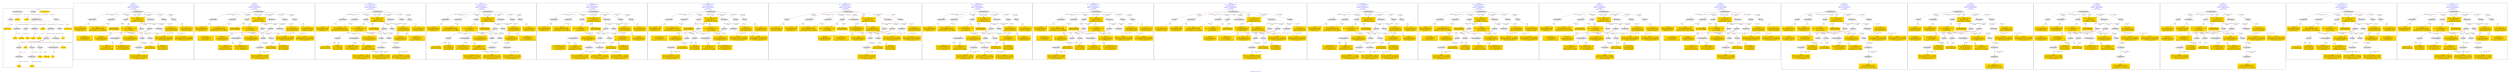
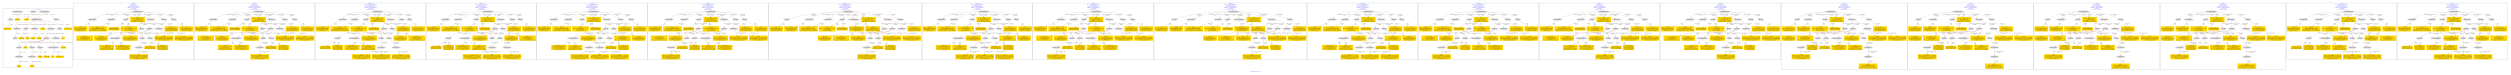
node "E33_Linguistic_Object1": fillcolor gold -> lightgray
node "creditLine": fillcolor gold -> lightgray
node "artist_appellation_uri": added
